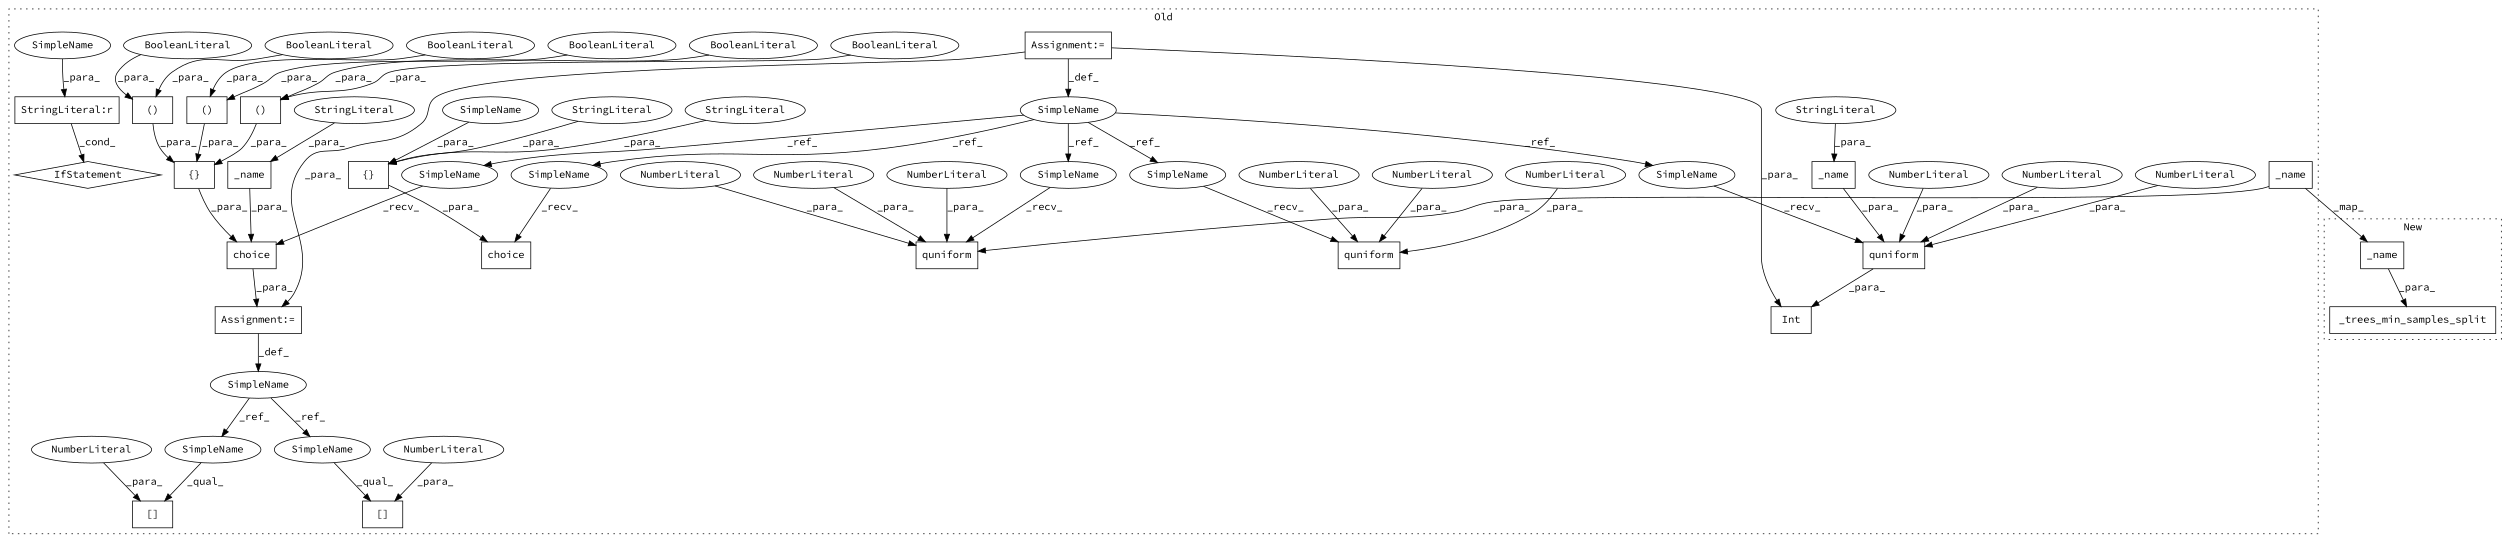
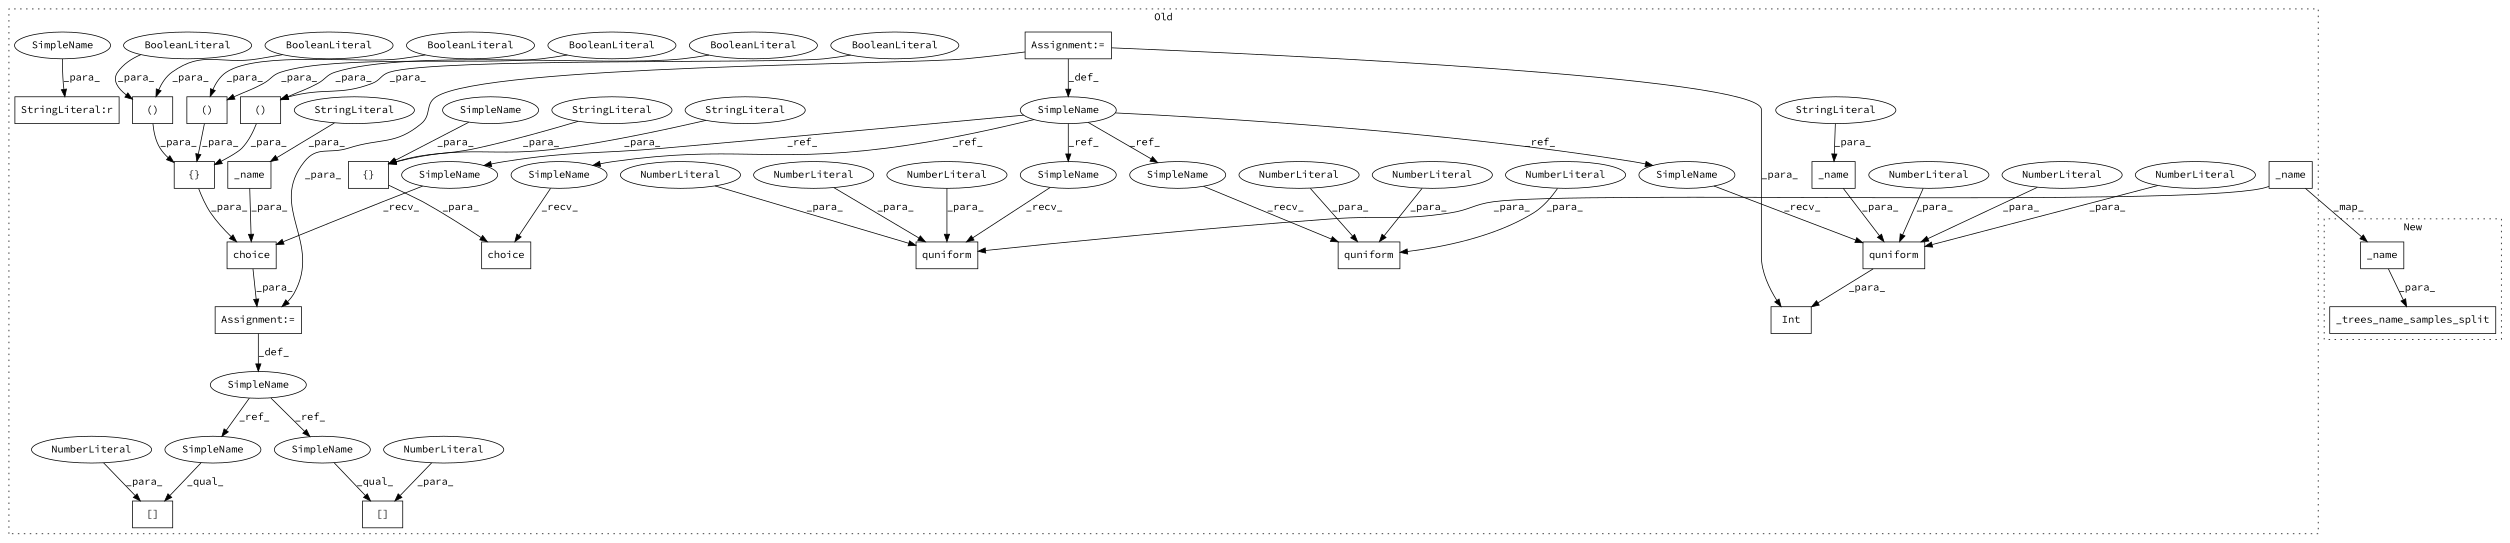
node "IfStatement": removed
node "_trees_min_samples_split": label "_trees_min_samples_split" -> "_trees_name_samples_split"
